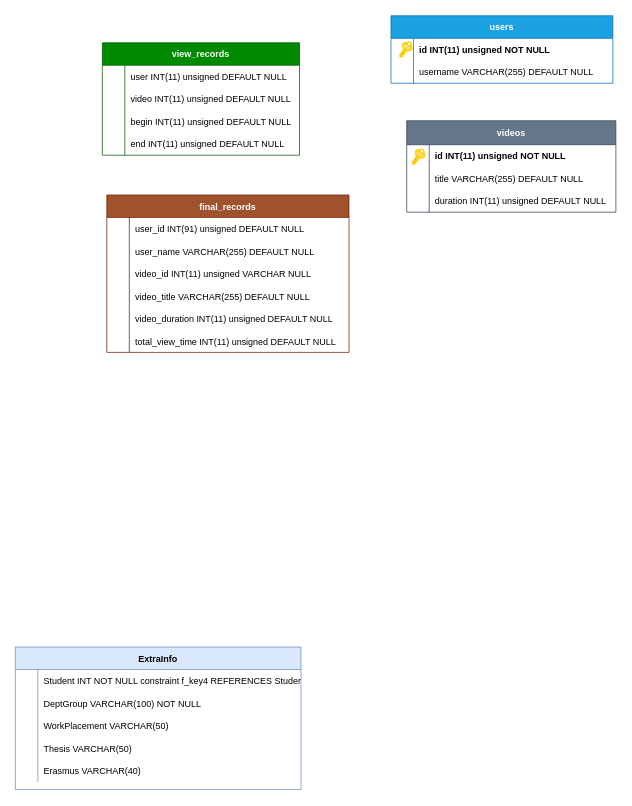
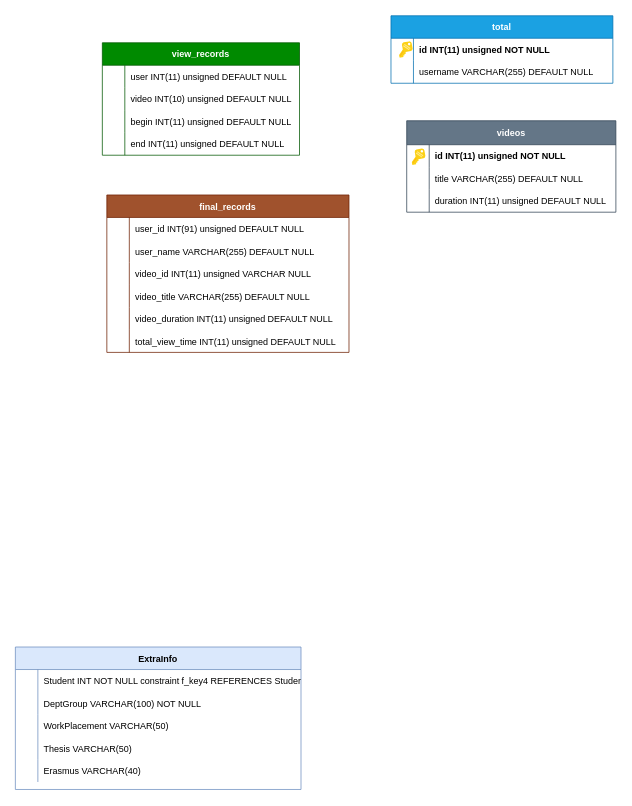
node "users": label "users" -> "total"
node "video INT(11) unsigned DEFAULT NULL": label "video INT(11) unsigned DEFAULT NULL" -> "video INT(10) unsigned DEFAULT NULL"
